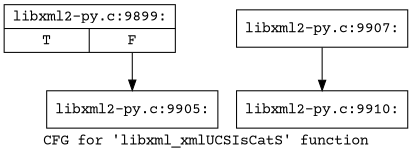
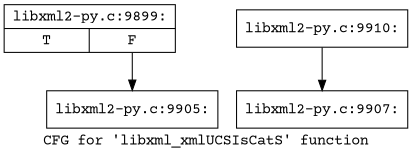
edge "libxml2-py.c:9907:" -> "libxml2-py.c:9910:": reversed
